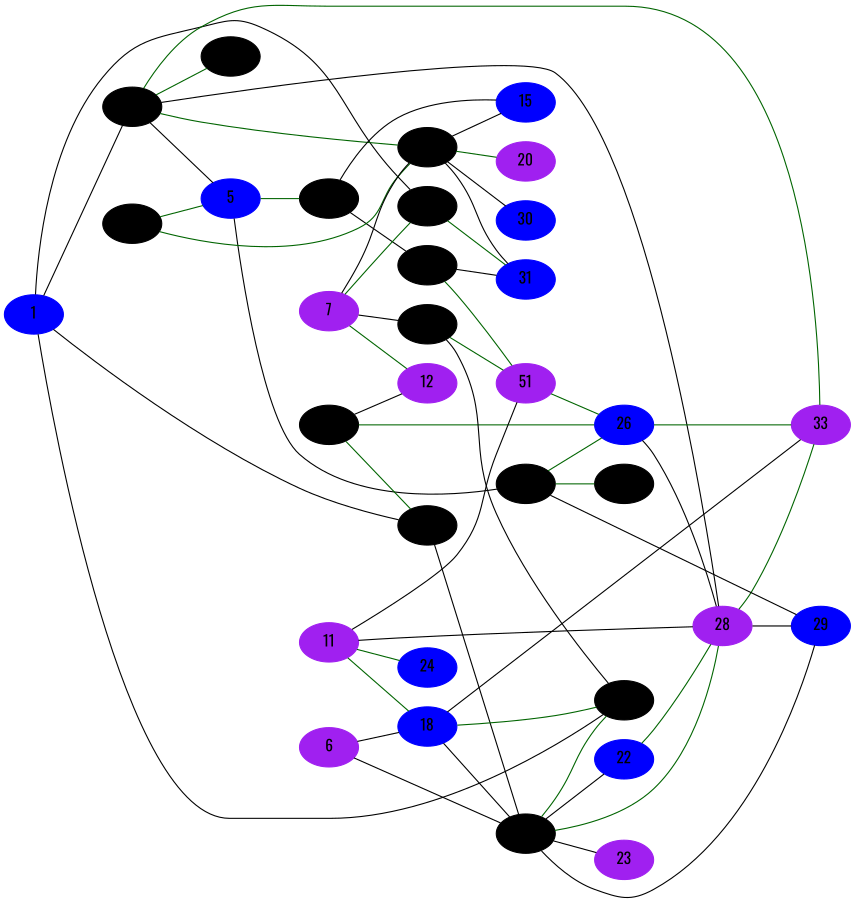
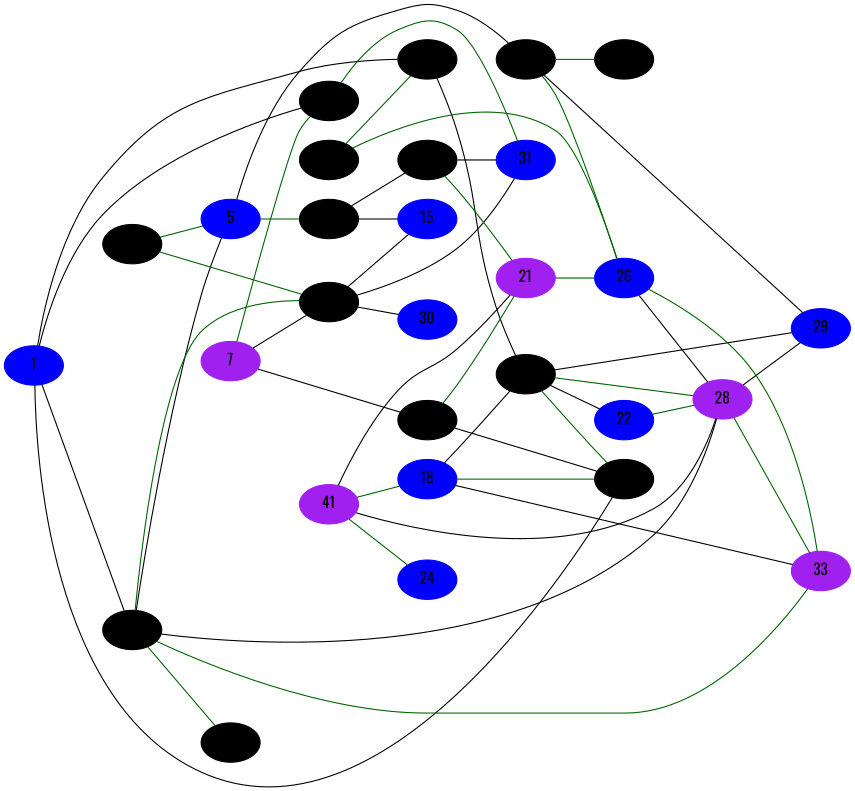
node "20": removed
node "12": removed
node "51": label "51" -> "21"
node "11": label "11" -> "41"
node "6": removed
node "23": removed
